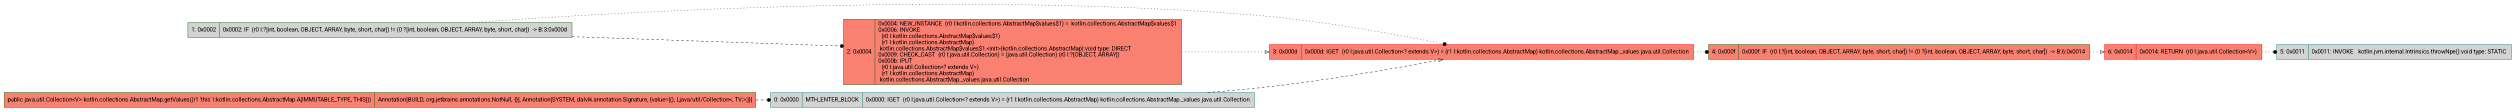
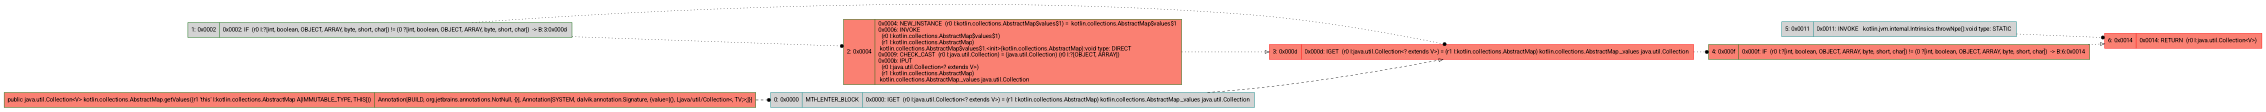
edge "1: 0x0002" -> "2: 0x0004": style dashed -> dotted
edge "6: 0x0014" -> "5: 0x0011": reversed
